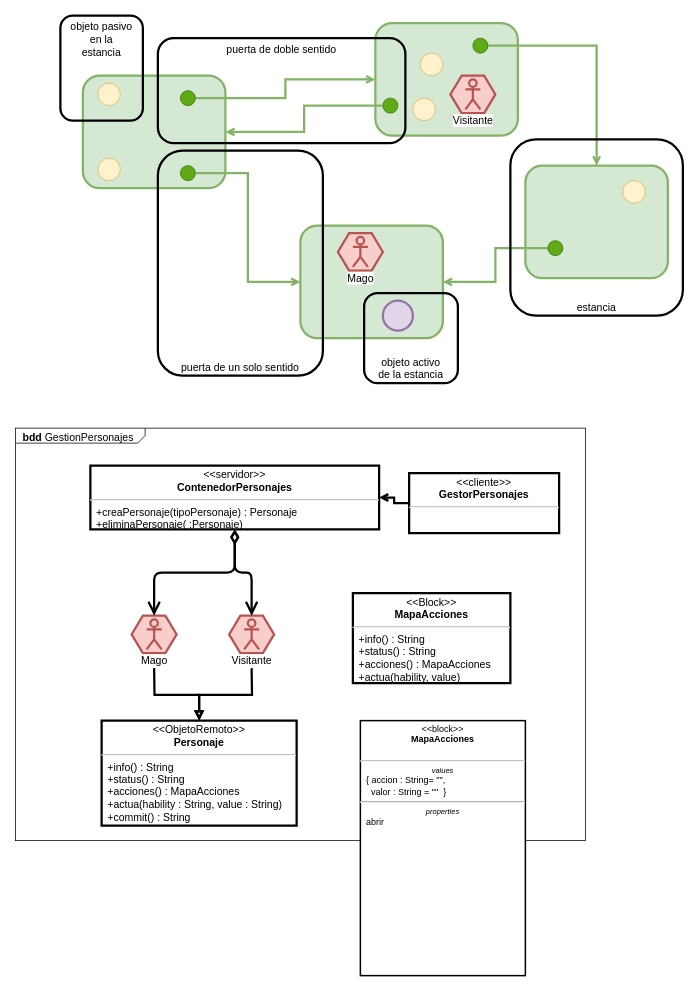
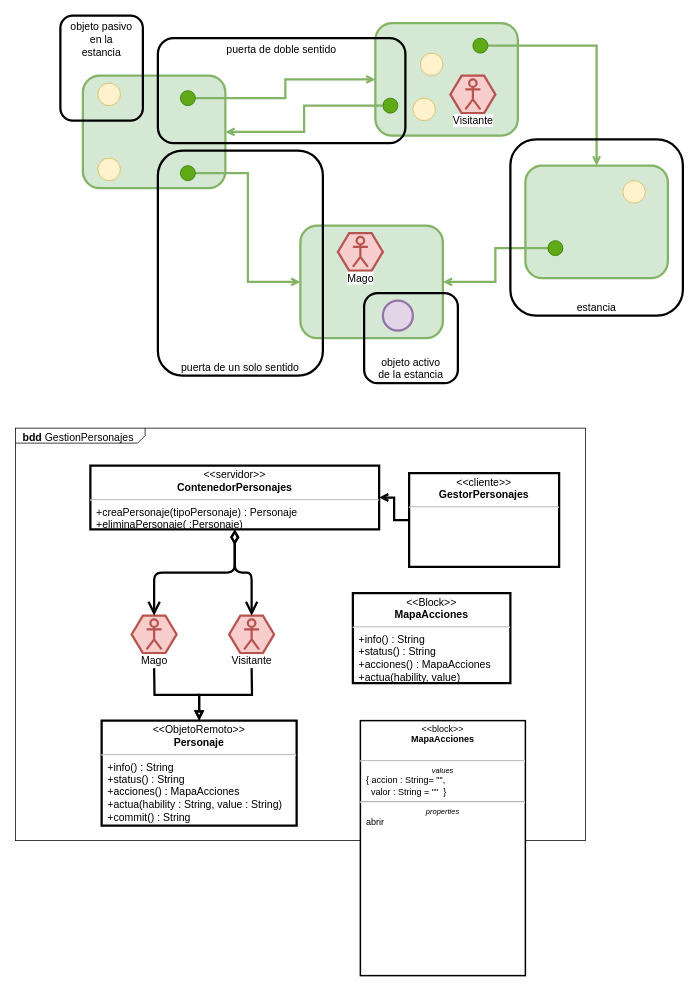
node "<<cliente>> GestorPersonajes": size 150x60 -> 150x94
